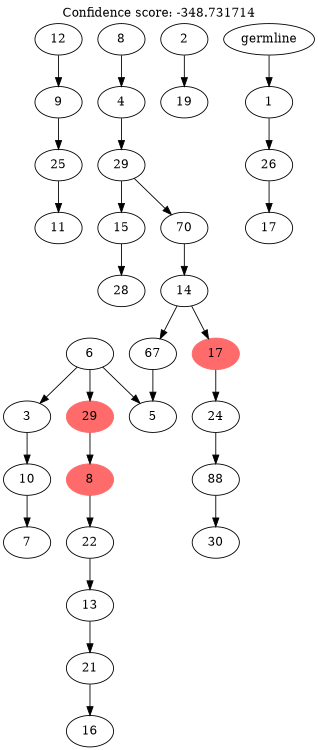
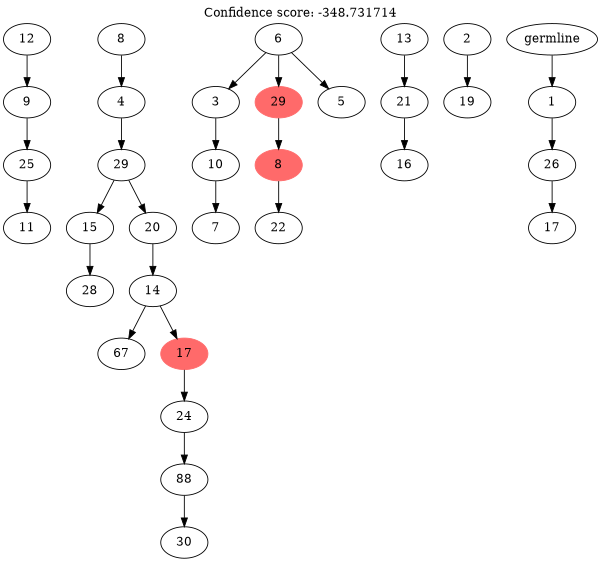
node "70": label "70" -> "20"
edge "67" -> "5": removed
edge "22" -> "13": removed
